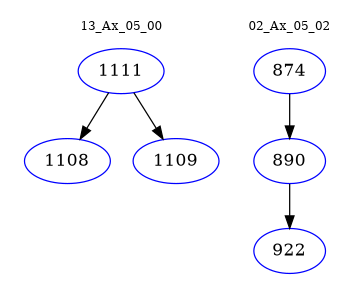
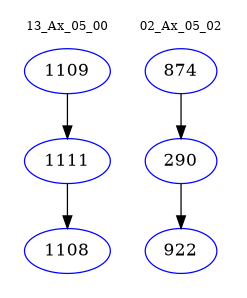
edge "1111" -> "1109": reversed
node "890": label "890" -> "290"
